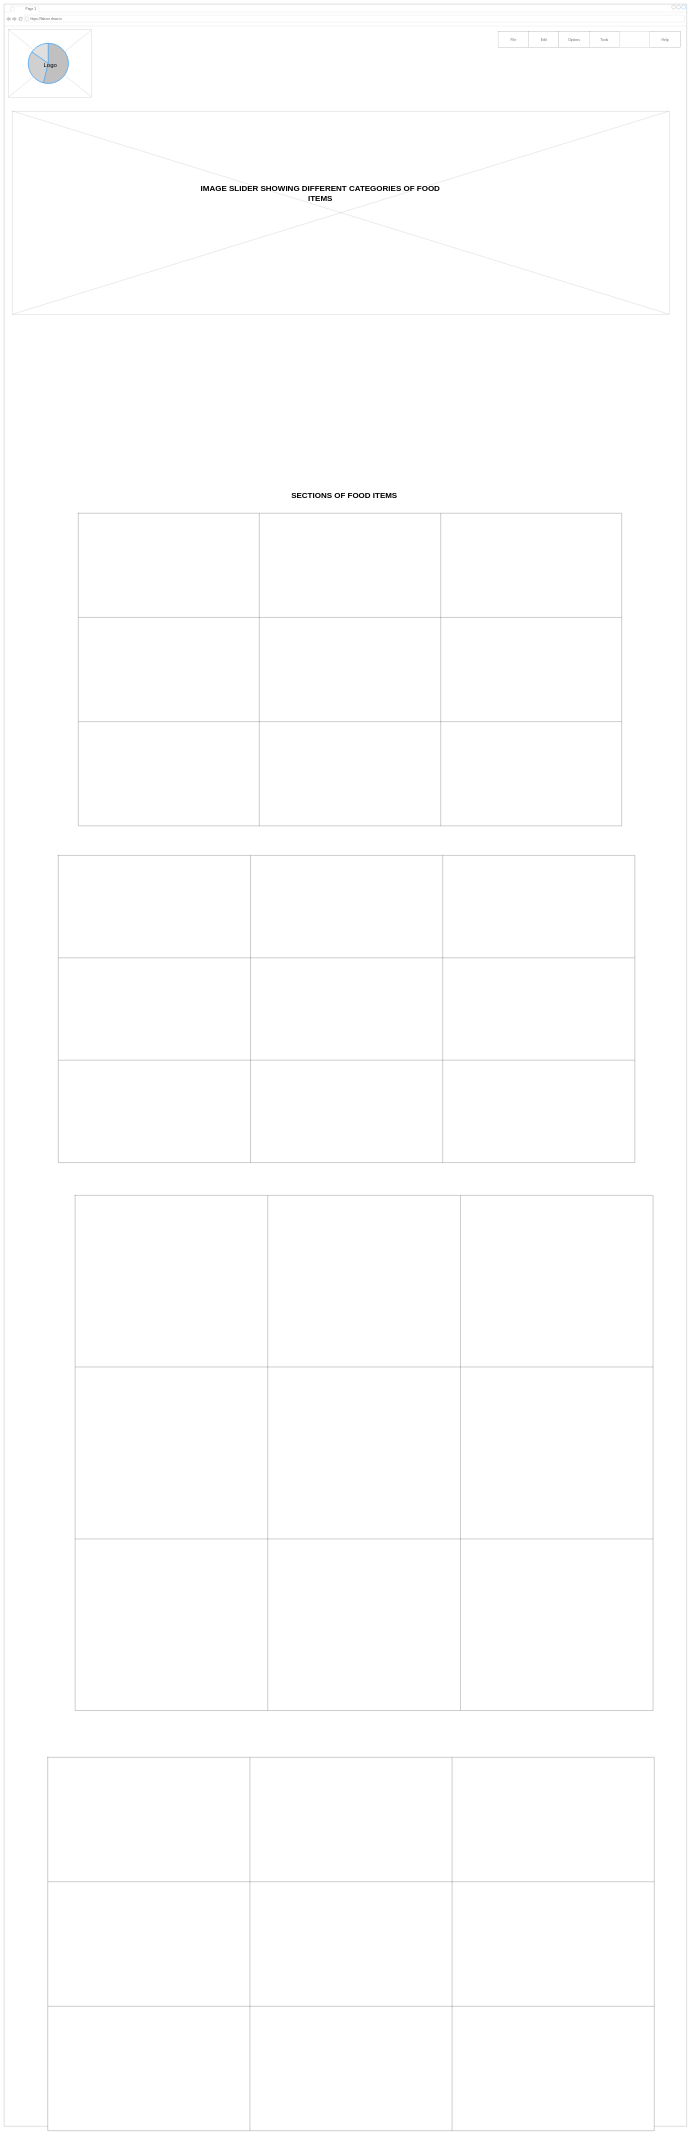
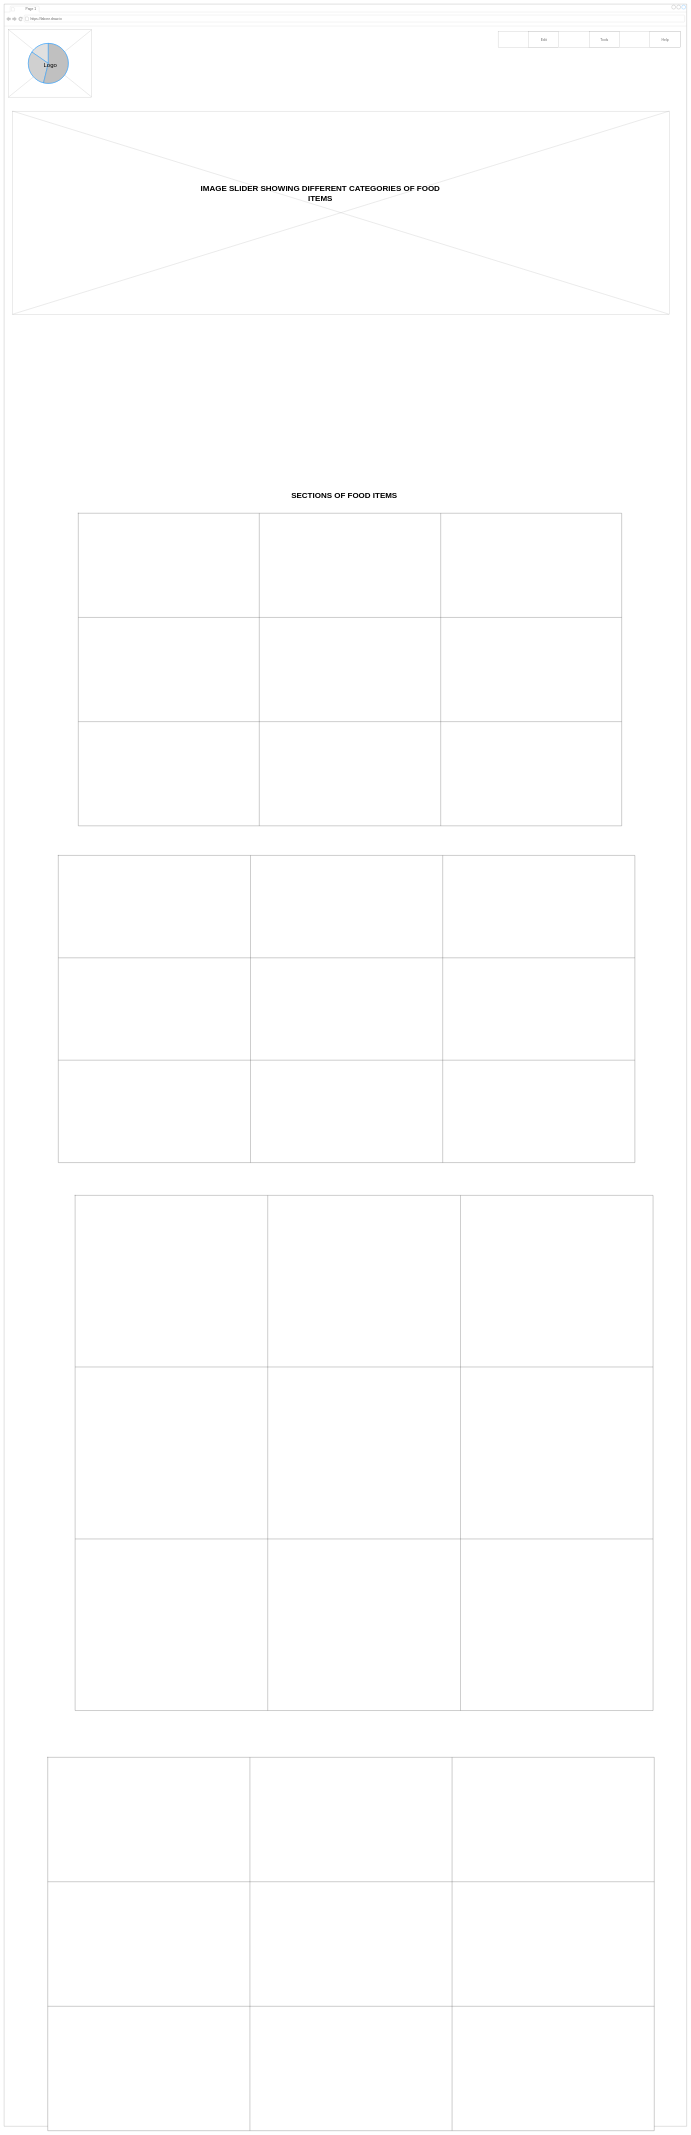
node "File": removed
node "Options": removed
